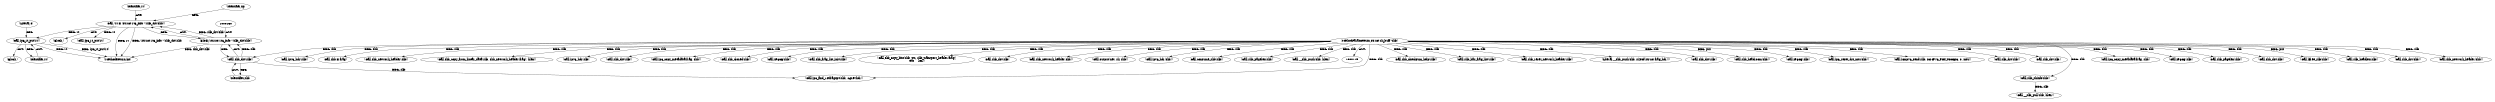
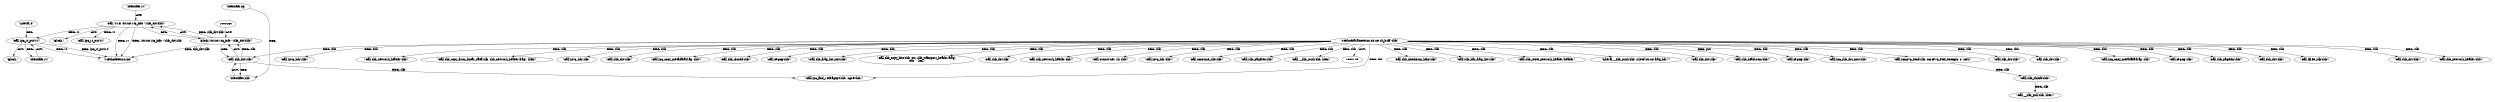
edge "(Identifier,np)" -> "(Call,*rt = (struct rt6_info *)skb_dst(skb))": now "(Identifier,np)" -> "(Identifier,skb)"
edge "(MethodParameterIn,struct sk_buff *skb)" -> "(Call,skb_shinfo(skb))": now "(Call,icmpv6_send(skb, ICMPV6_PKT_TOOBIG, 0, mtu))" -> "(Call,skb_shinfo(skb))"
edge "(MethodParameterIn,struct sk_buff *skb)" -> "(Call,kfree_skb(skb))": label "DDG: put" -> "DDG: skb"
node "(Call,skb = frag)": removed
edge "(MethodParameterIn,struct sk_buff *skb)" -> "(Call,ip6_find_1stfragopt(skb, &prevhdr))": label "DDG: skb" -> "DDG: dst"
node "(Call,skb_reset_network_header(skb))": label "(Call,skb_reset_network_header(skb))" -> "(Call,skb_reset_network_header(header))"
node "(Call,ip6_reset_dst_mtu(skb))": label "(Call,ip6_reset_dst_mtu(skb))" -> "(Call,ip6_skb_dst_mtu(skb))"
node "(Call,skb_headlen(skb))": removed
